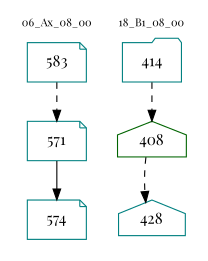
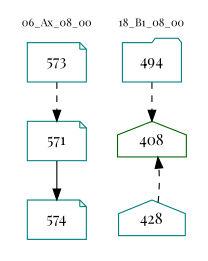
node "583": label "583" -> "573"
node "414": label "414" -> "494"
edge "408" -> "428": reversed
